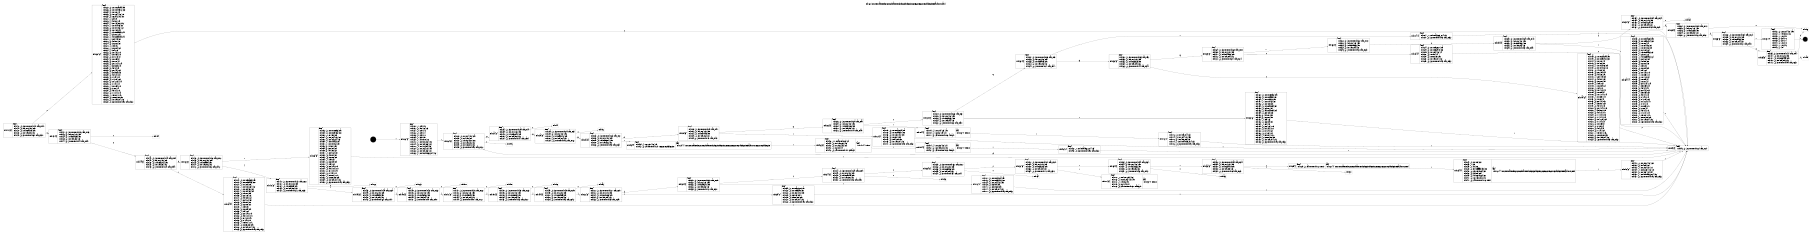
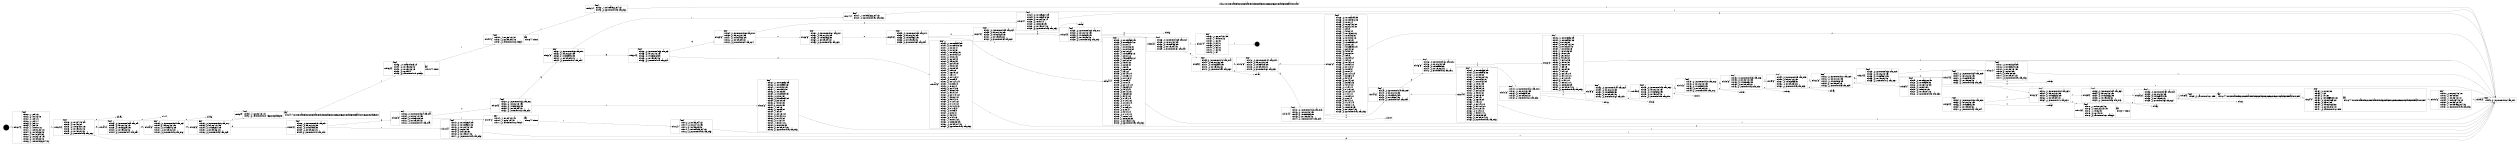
edge "0x4013ff [25]" -> "0x401d68": now "0x4013ff [25]" -> "0x401418 [25]"
edge "0x401544 [25]" -> "0x40155d [25]": now "0x401544 [25]" -> "0x401576 [25]"
